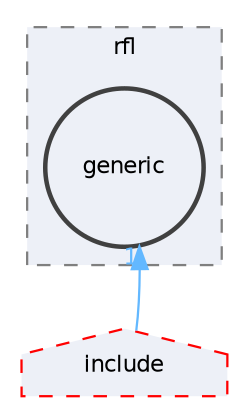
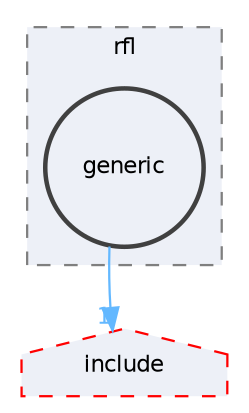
edge "include" -> "generic": reversed
